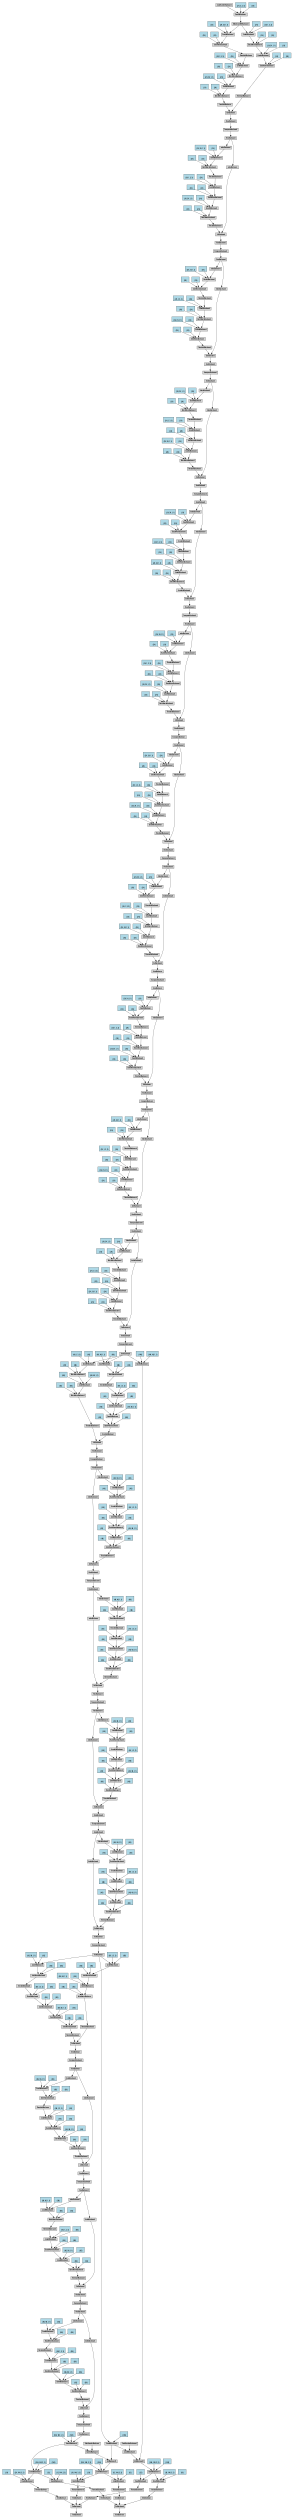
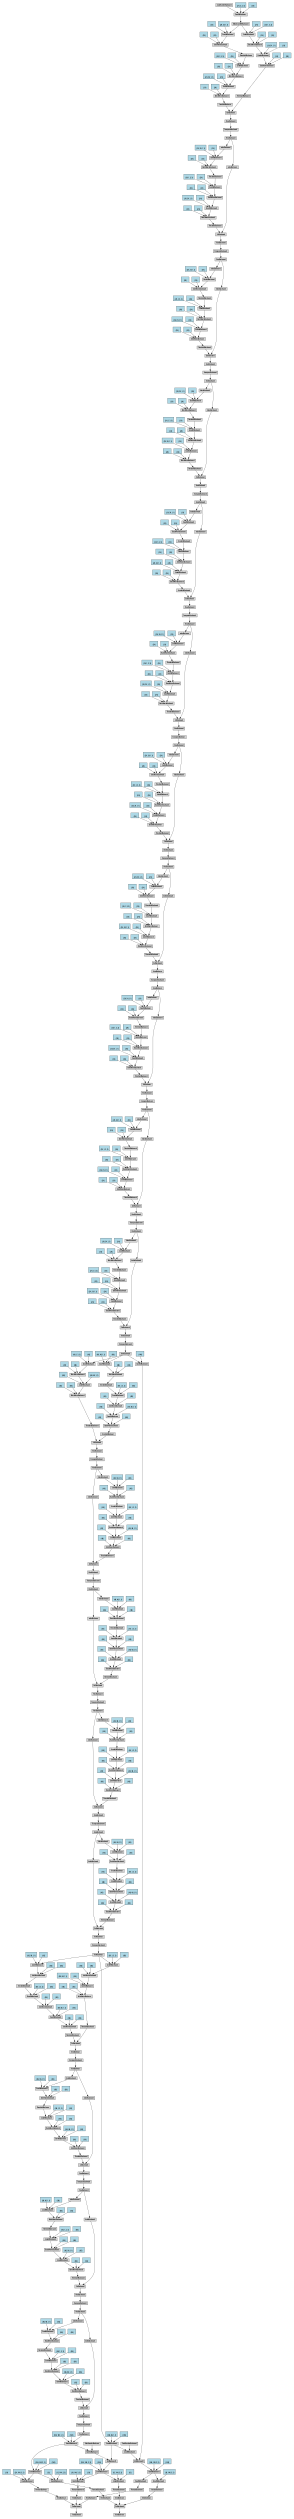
node "(144, 48, 1, 1)": removed
node "(144, 96, 1, 1)": added
node "(32)": removed
node "(16)": removed
